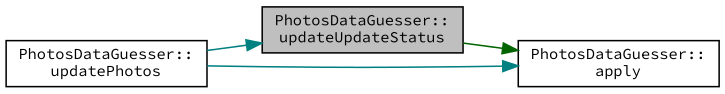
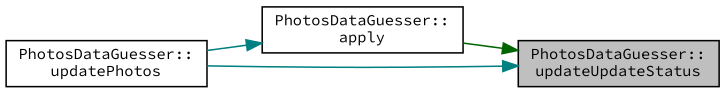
edge "PhotosDataGuesser:: updateUpdateStatus" -> "PhotosDataGuesser:: apply": reversed
